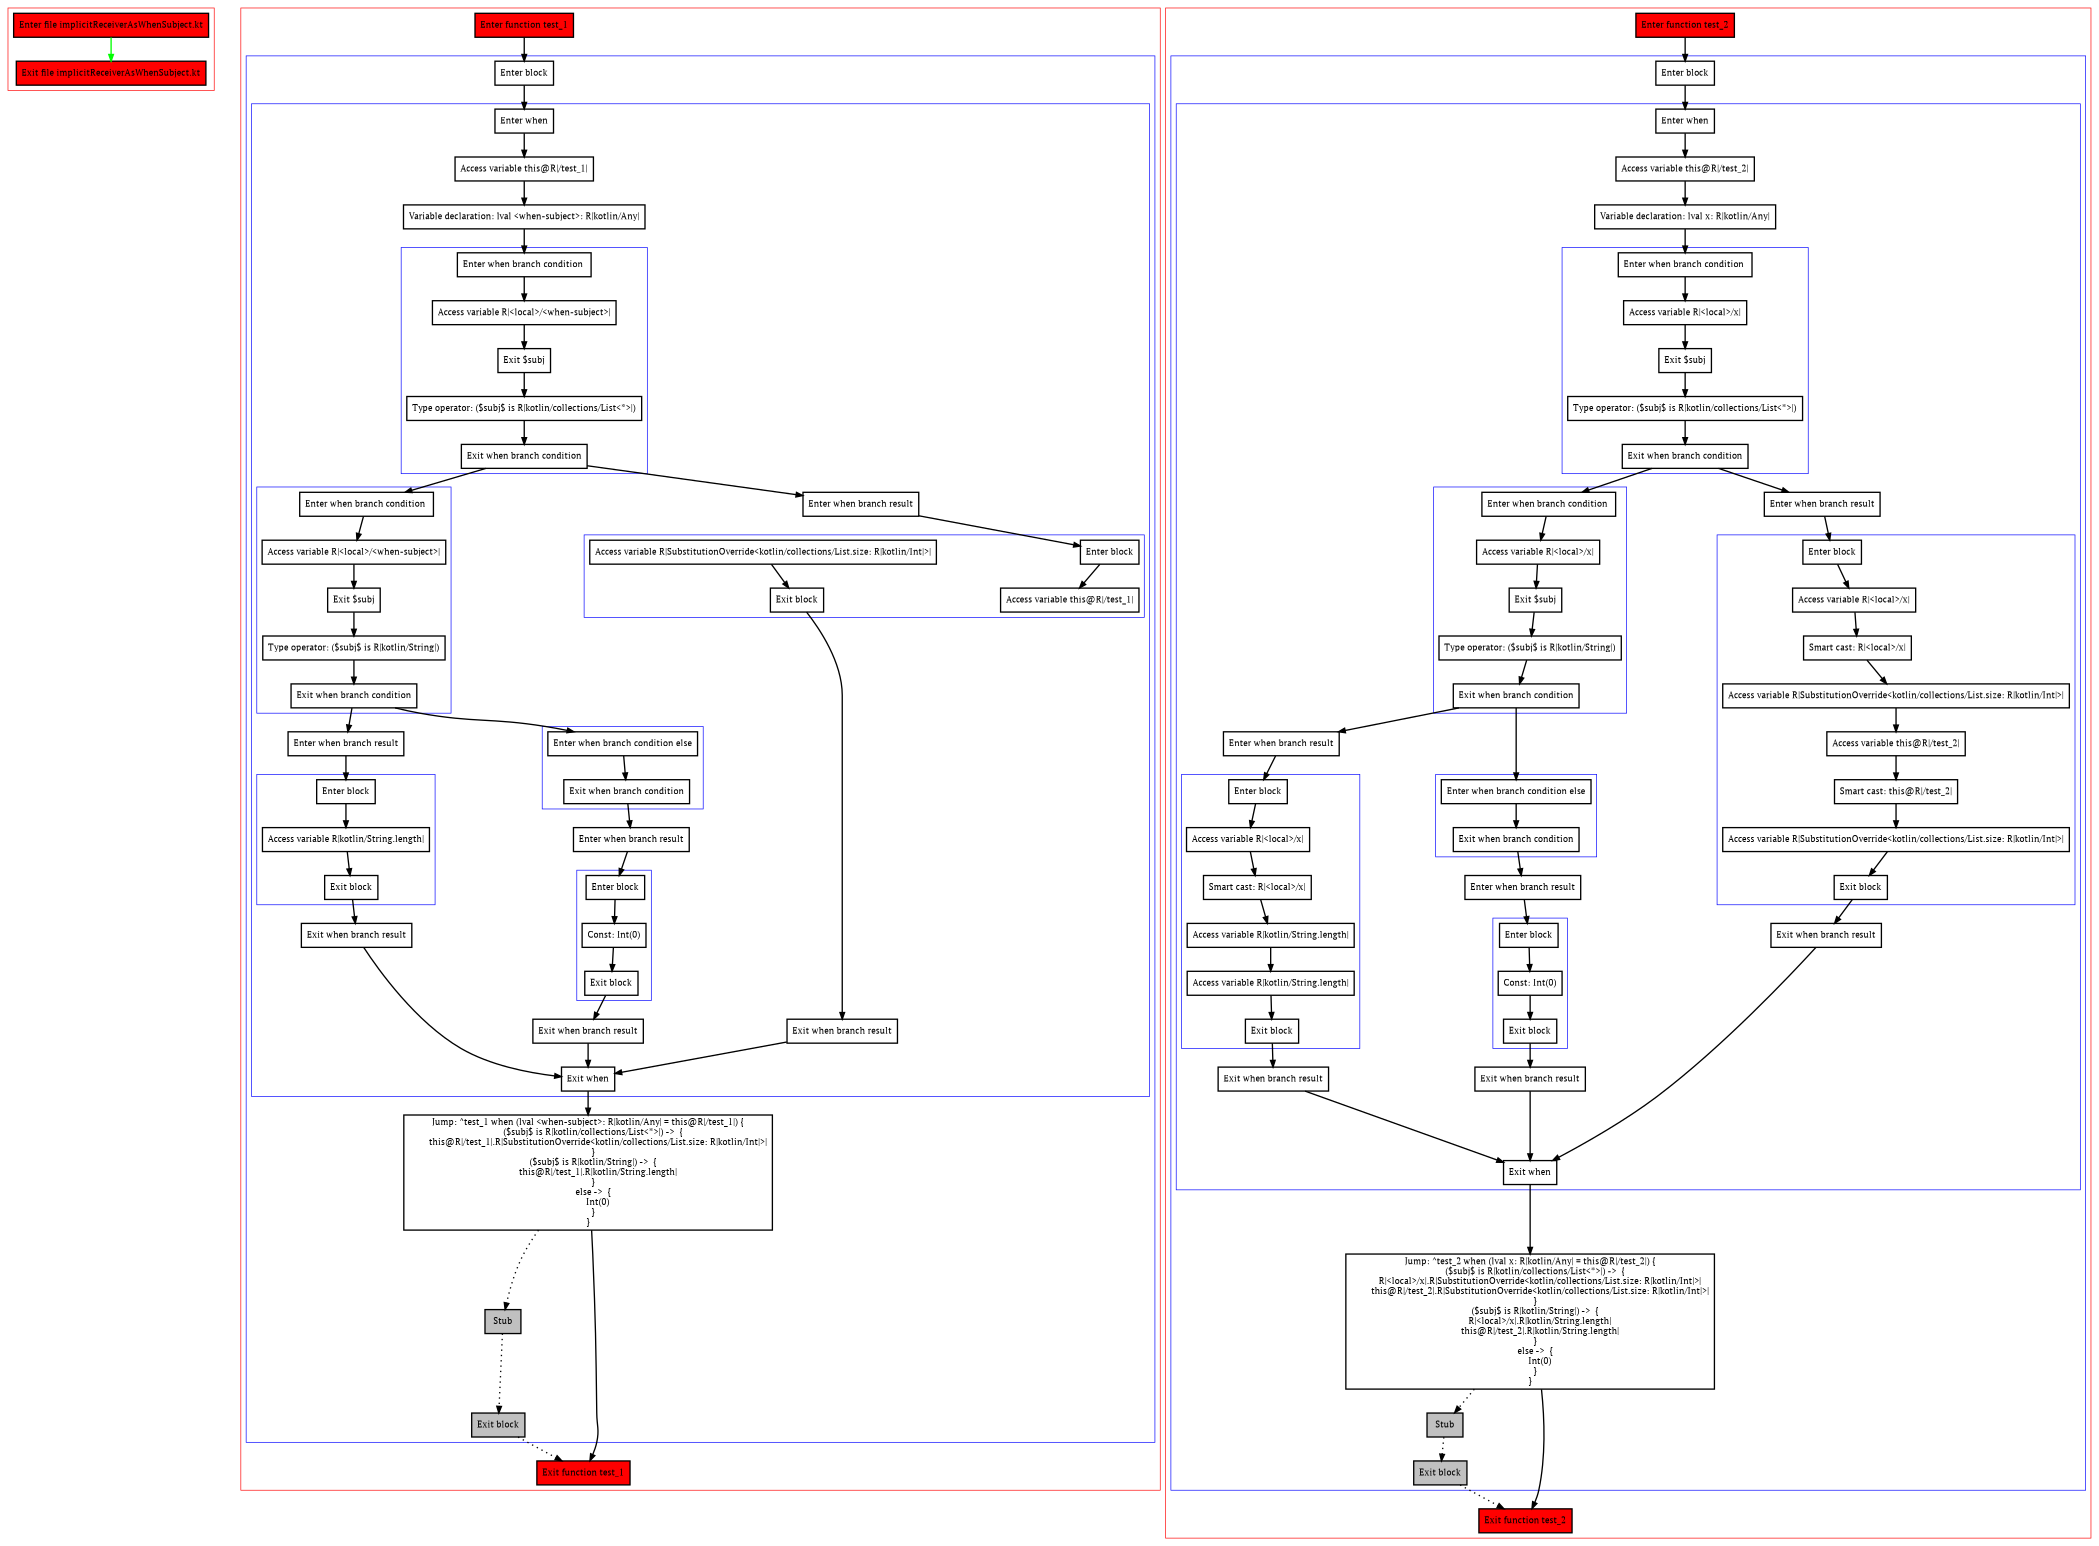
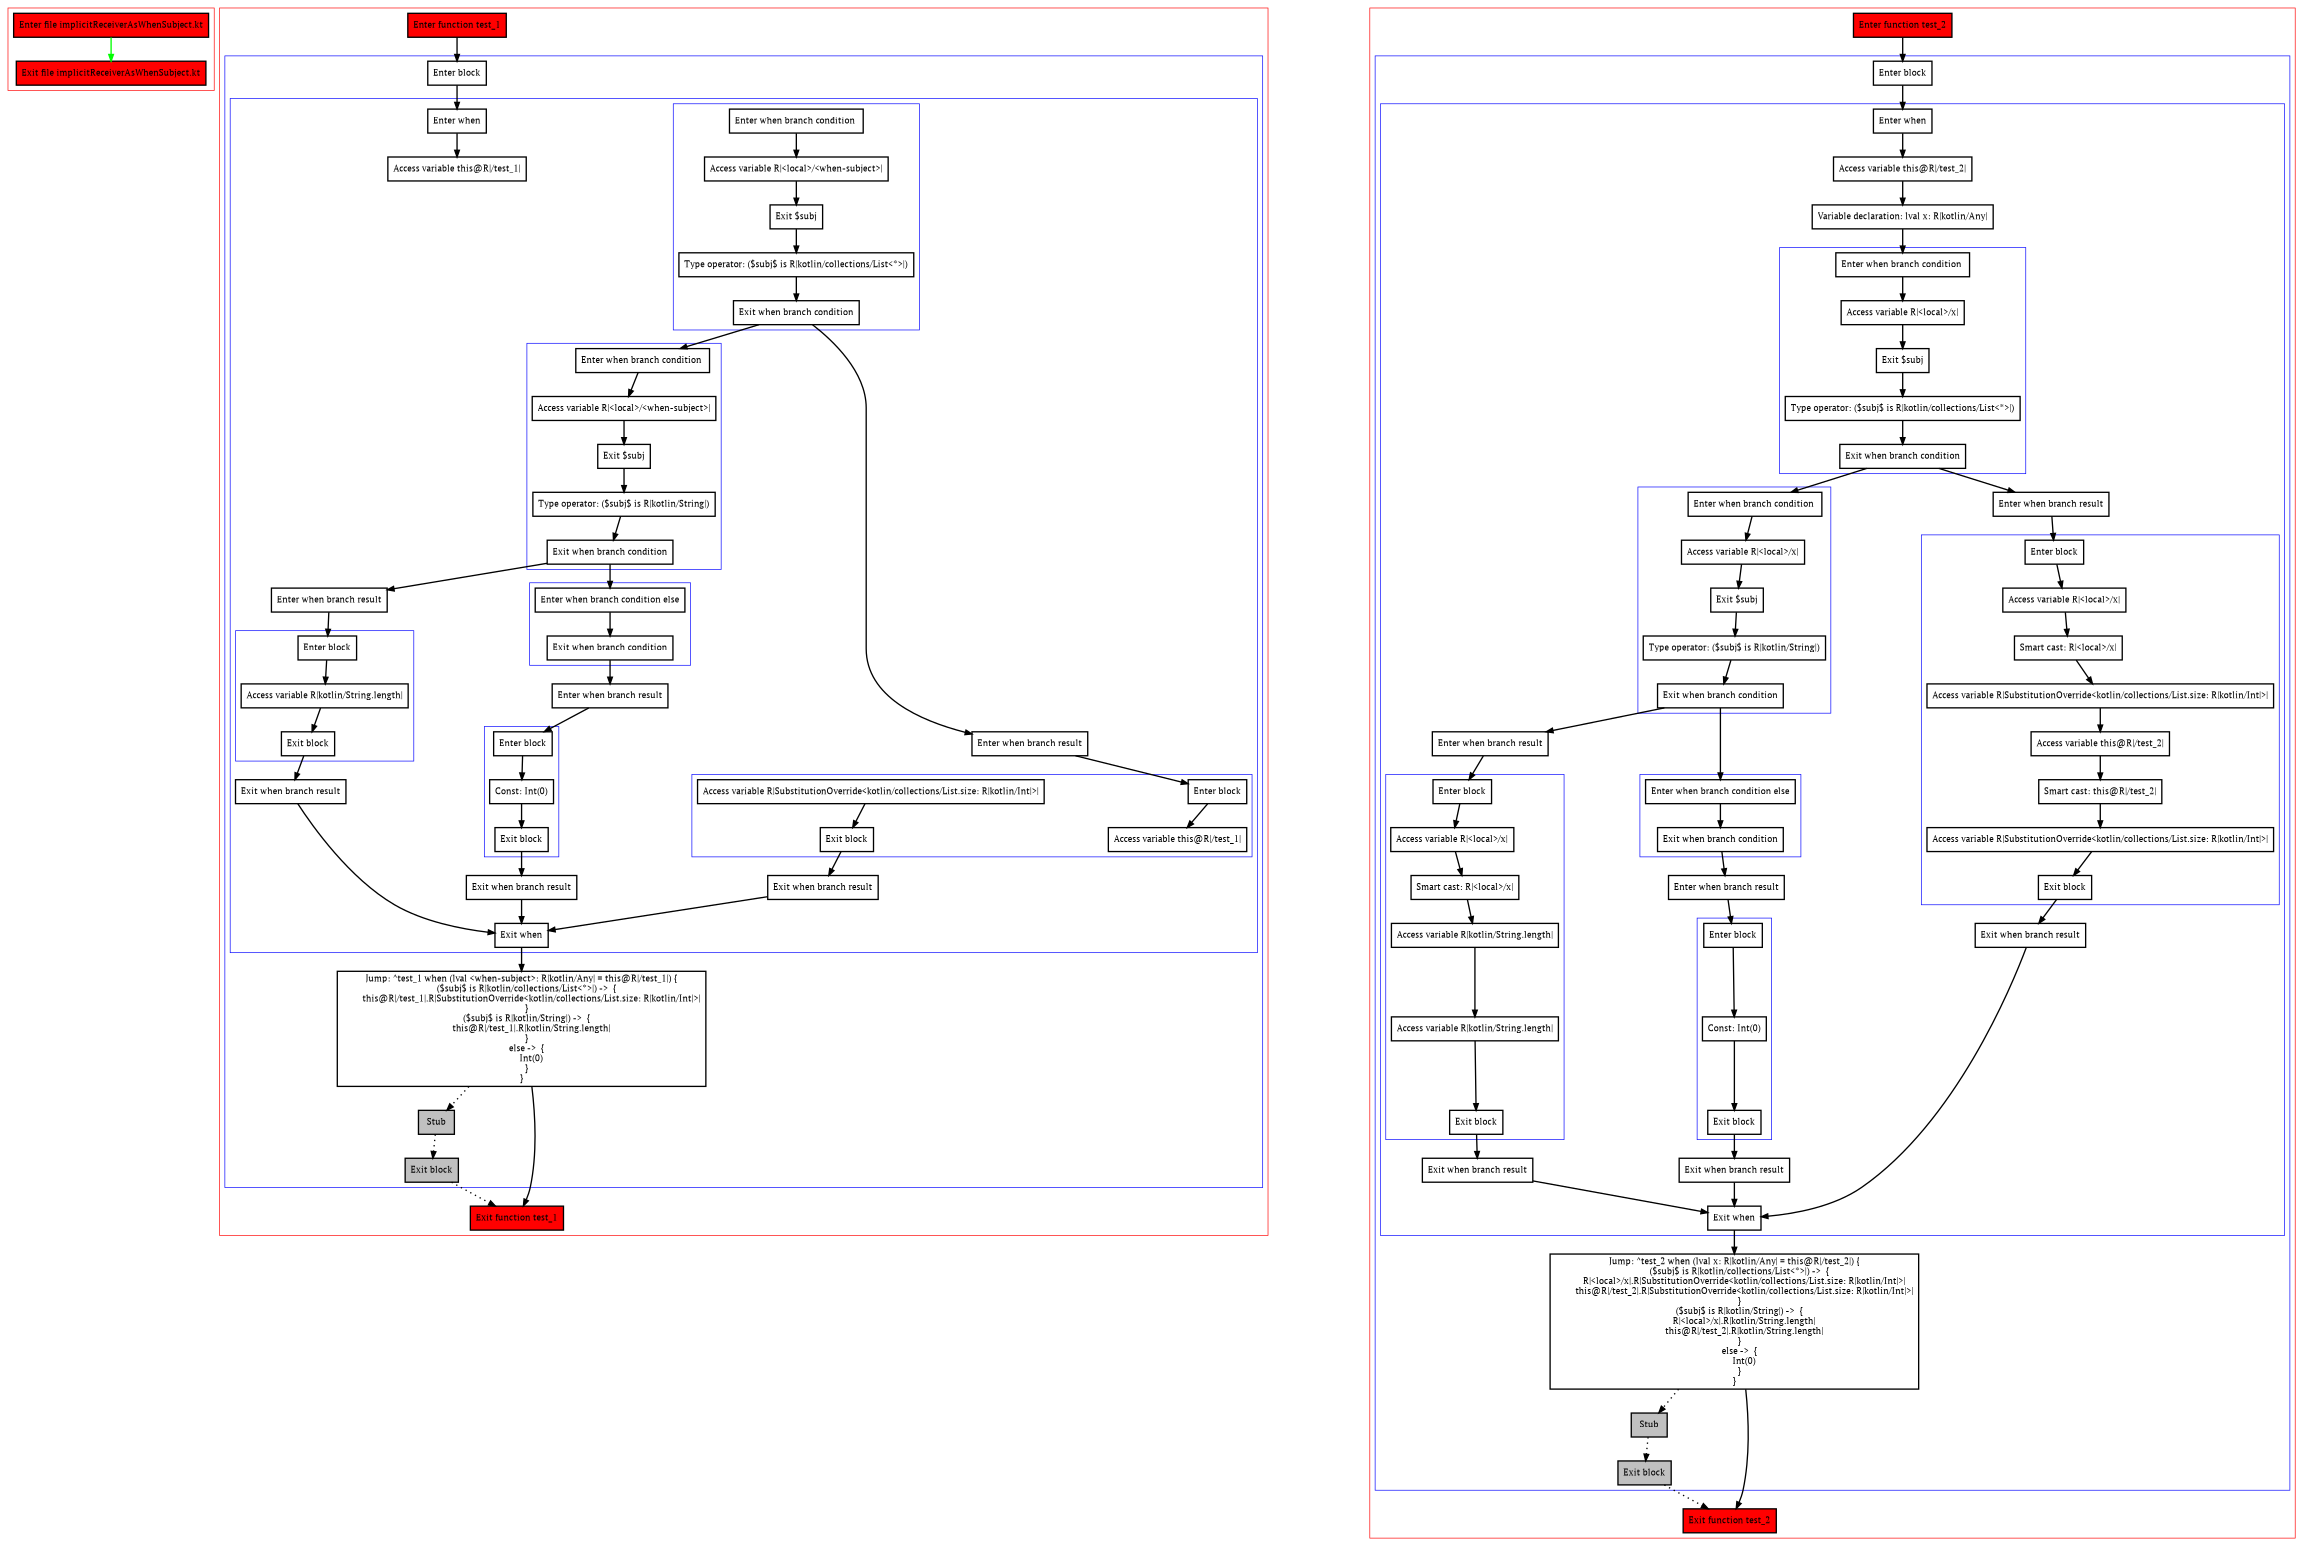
node "Variable declaration: lval <when-subject>: R|kotlin/Any|": removed
